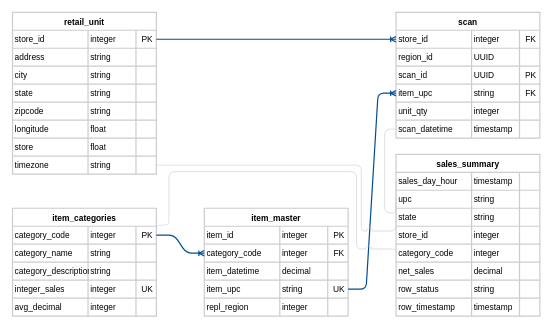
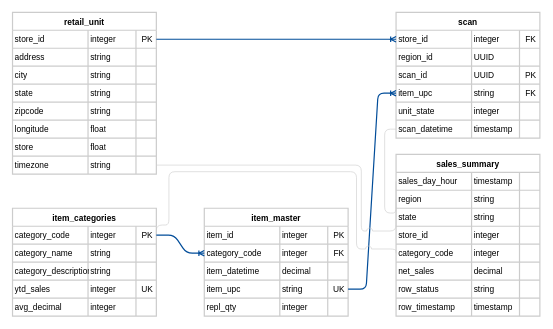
node "unit_qty": label "unit_qty" -> "unit_state"
node "upc": label "upc" -> "region"
node "integer_sales": label "integer_sales" -> "ytd_sales"
node "repl_region": label "repl_region" -> "repl_qty"
